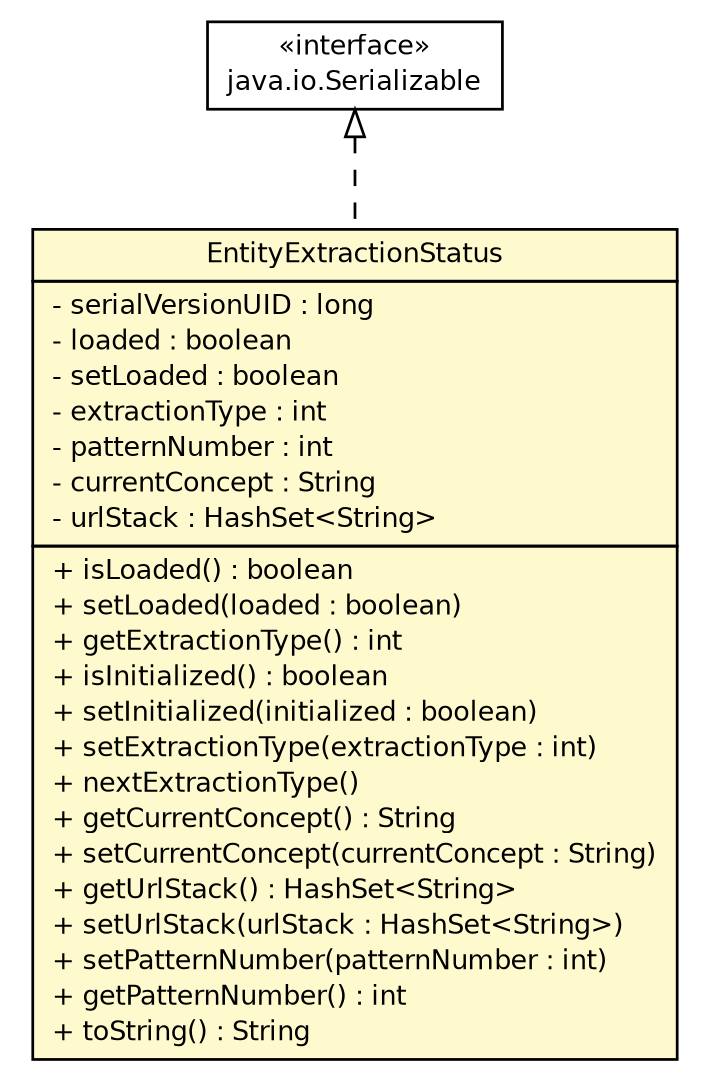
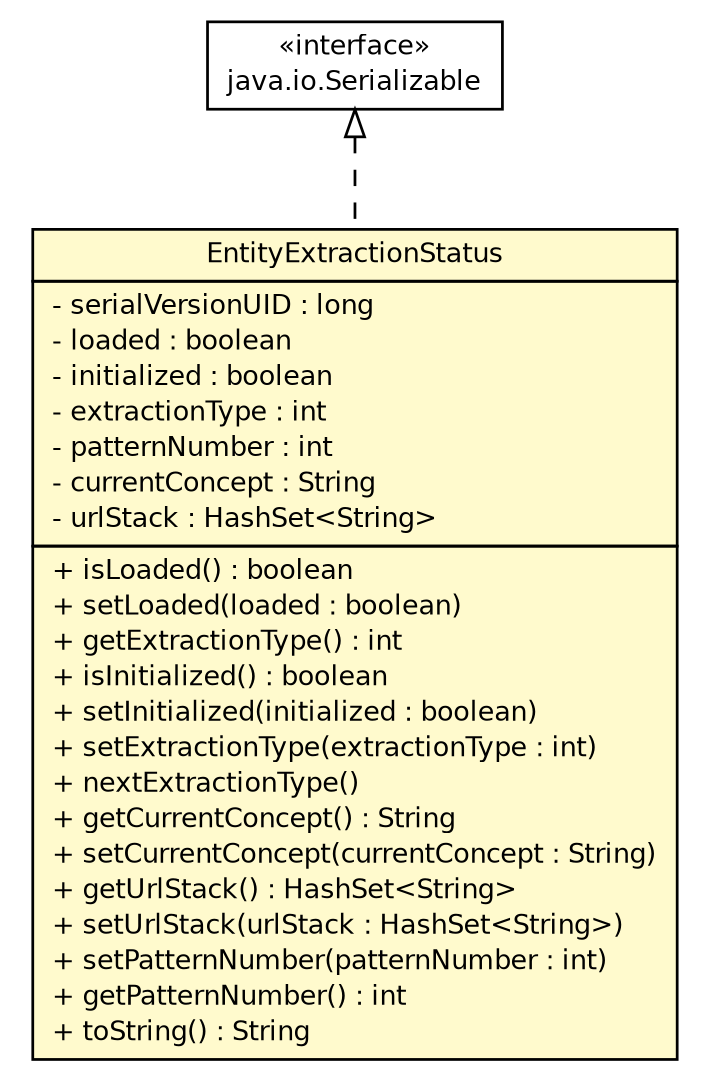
node "EntityExtractionStatus": text "- setLoaded : boolean" -> "- initialized : boolean"
